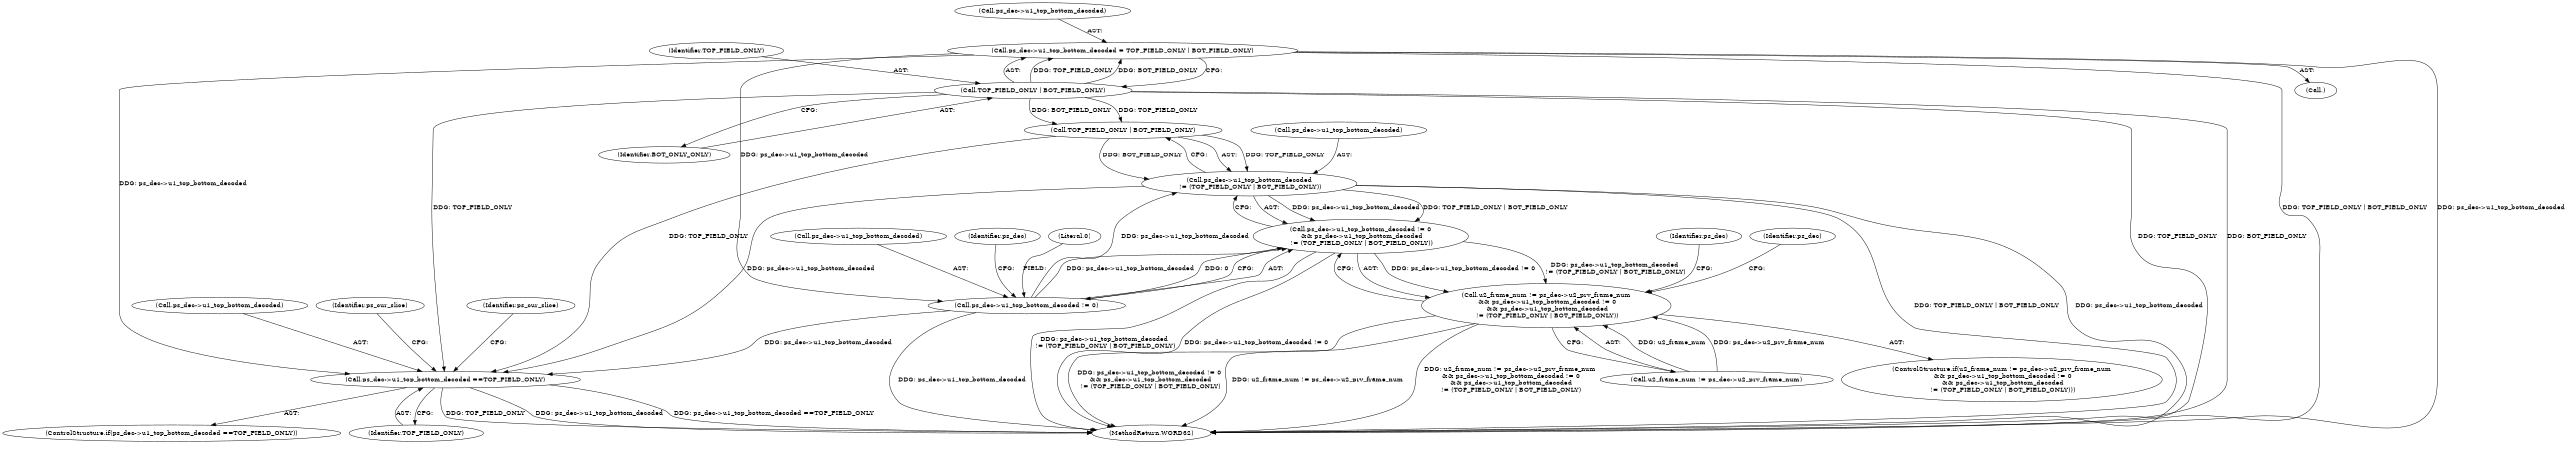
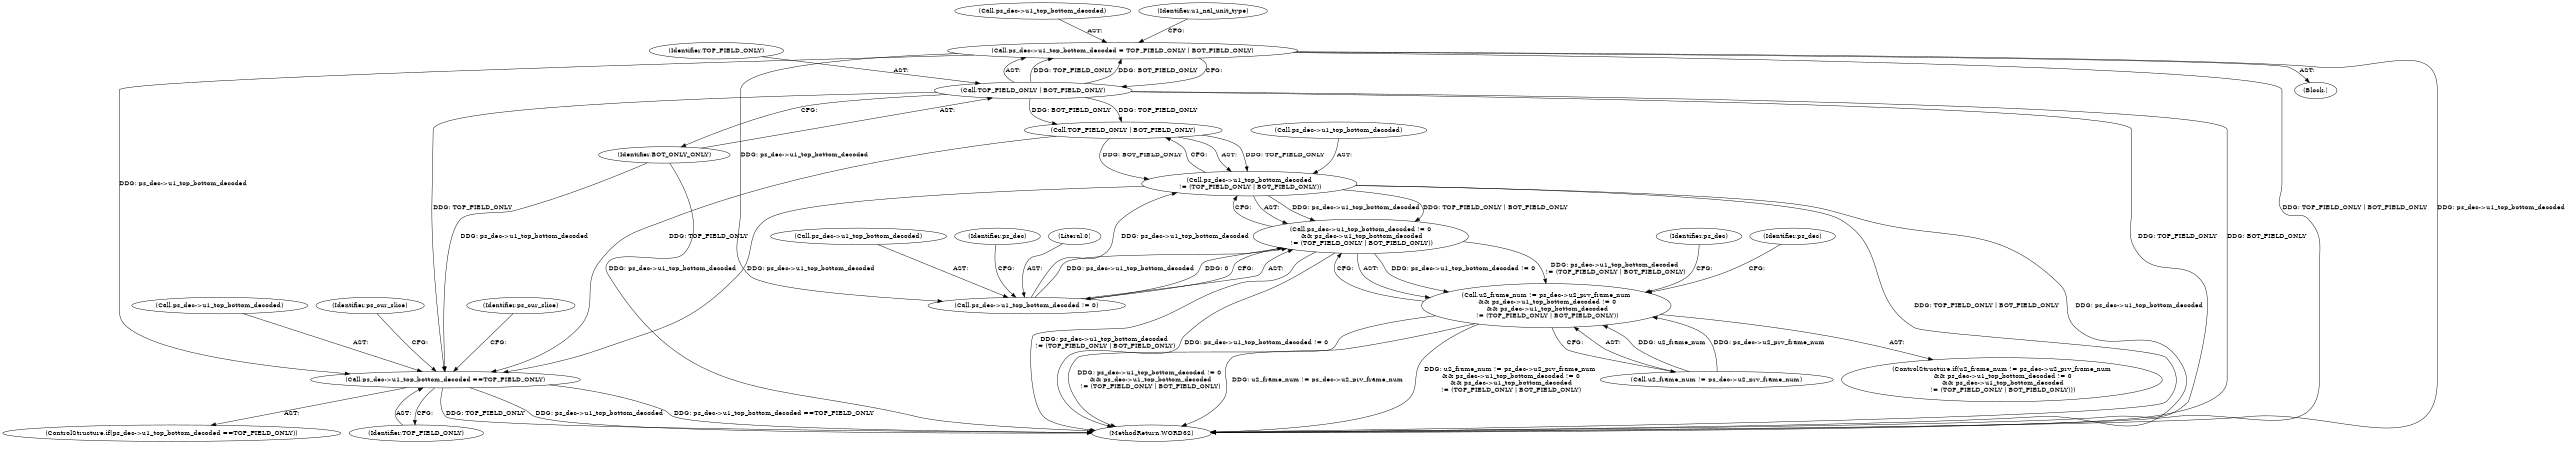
node "(Identifier,u1_nal_unit_type)": added
node "(Call,)": label "(Call,)" -> "(Block,)"
edge "(Literal,0)" -> "(Call,ps_dec->u1_top_bottom_decoded != 0)": label "FIELD: " -> "AST: "
edge "(Call,ps_dec->u1_top_bottom_decoded != 0)" -> "(Call,ps_dec->u1_top_bottom_decoded ==TOP_FIELD_ONLY)": now "(Identifier,BOT_ONLY_ONLY)" -> "(Call,ps_dec->u1_top_bottom_decoded ==TOP_FIELD_ONLY)"
edge "(Call,ps_dec->u1_top_bottom_decoded != 0)" -> "(MethodReturn,WORD32)": now "(Identifier,BOT_ONLY_ONLY)" -> "(MethodReturn,WORD32)"
